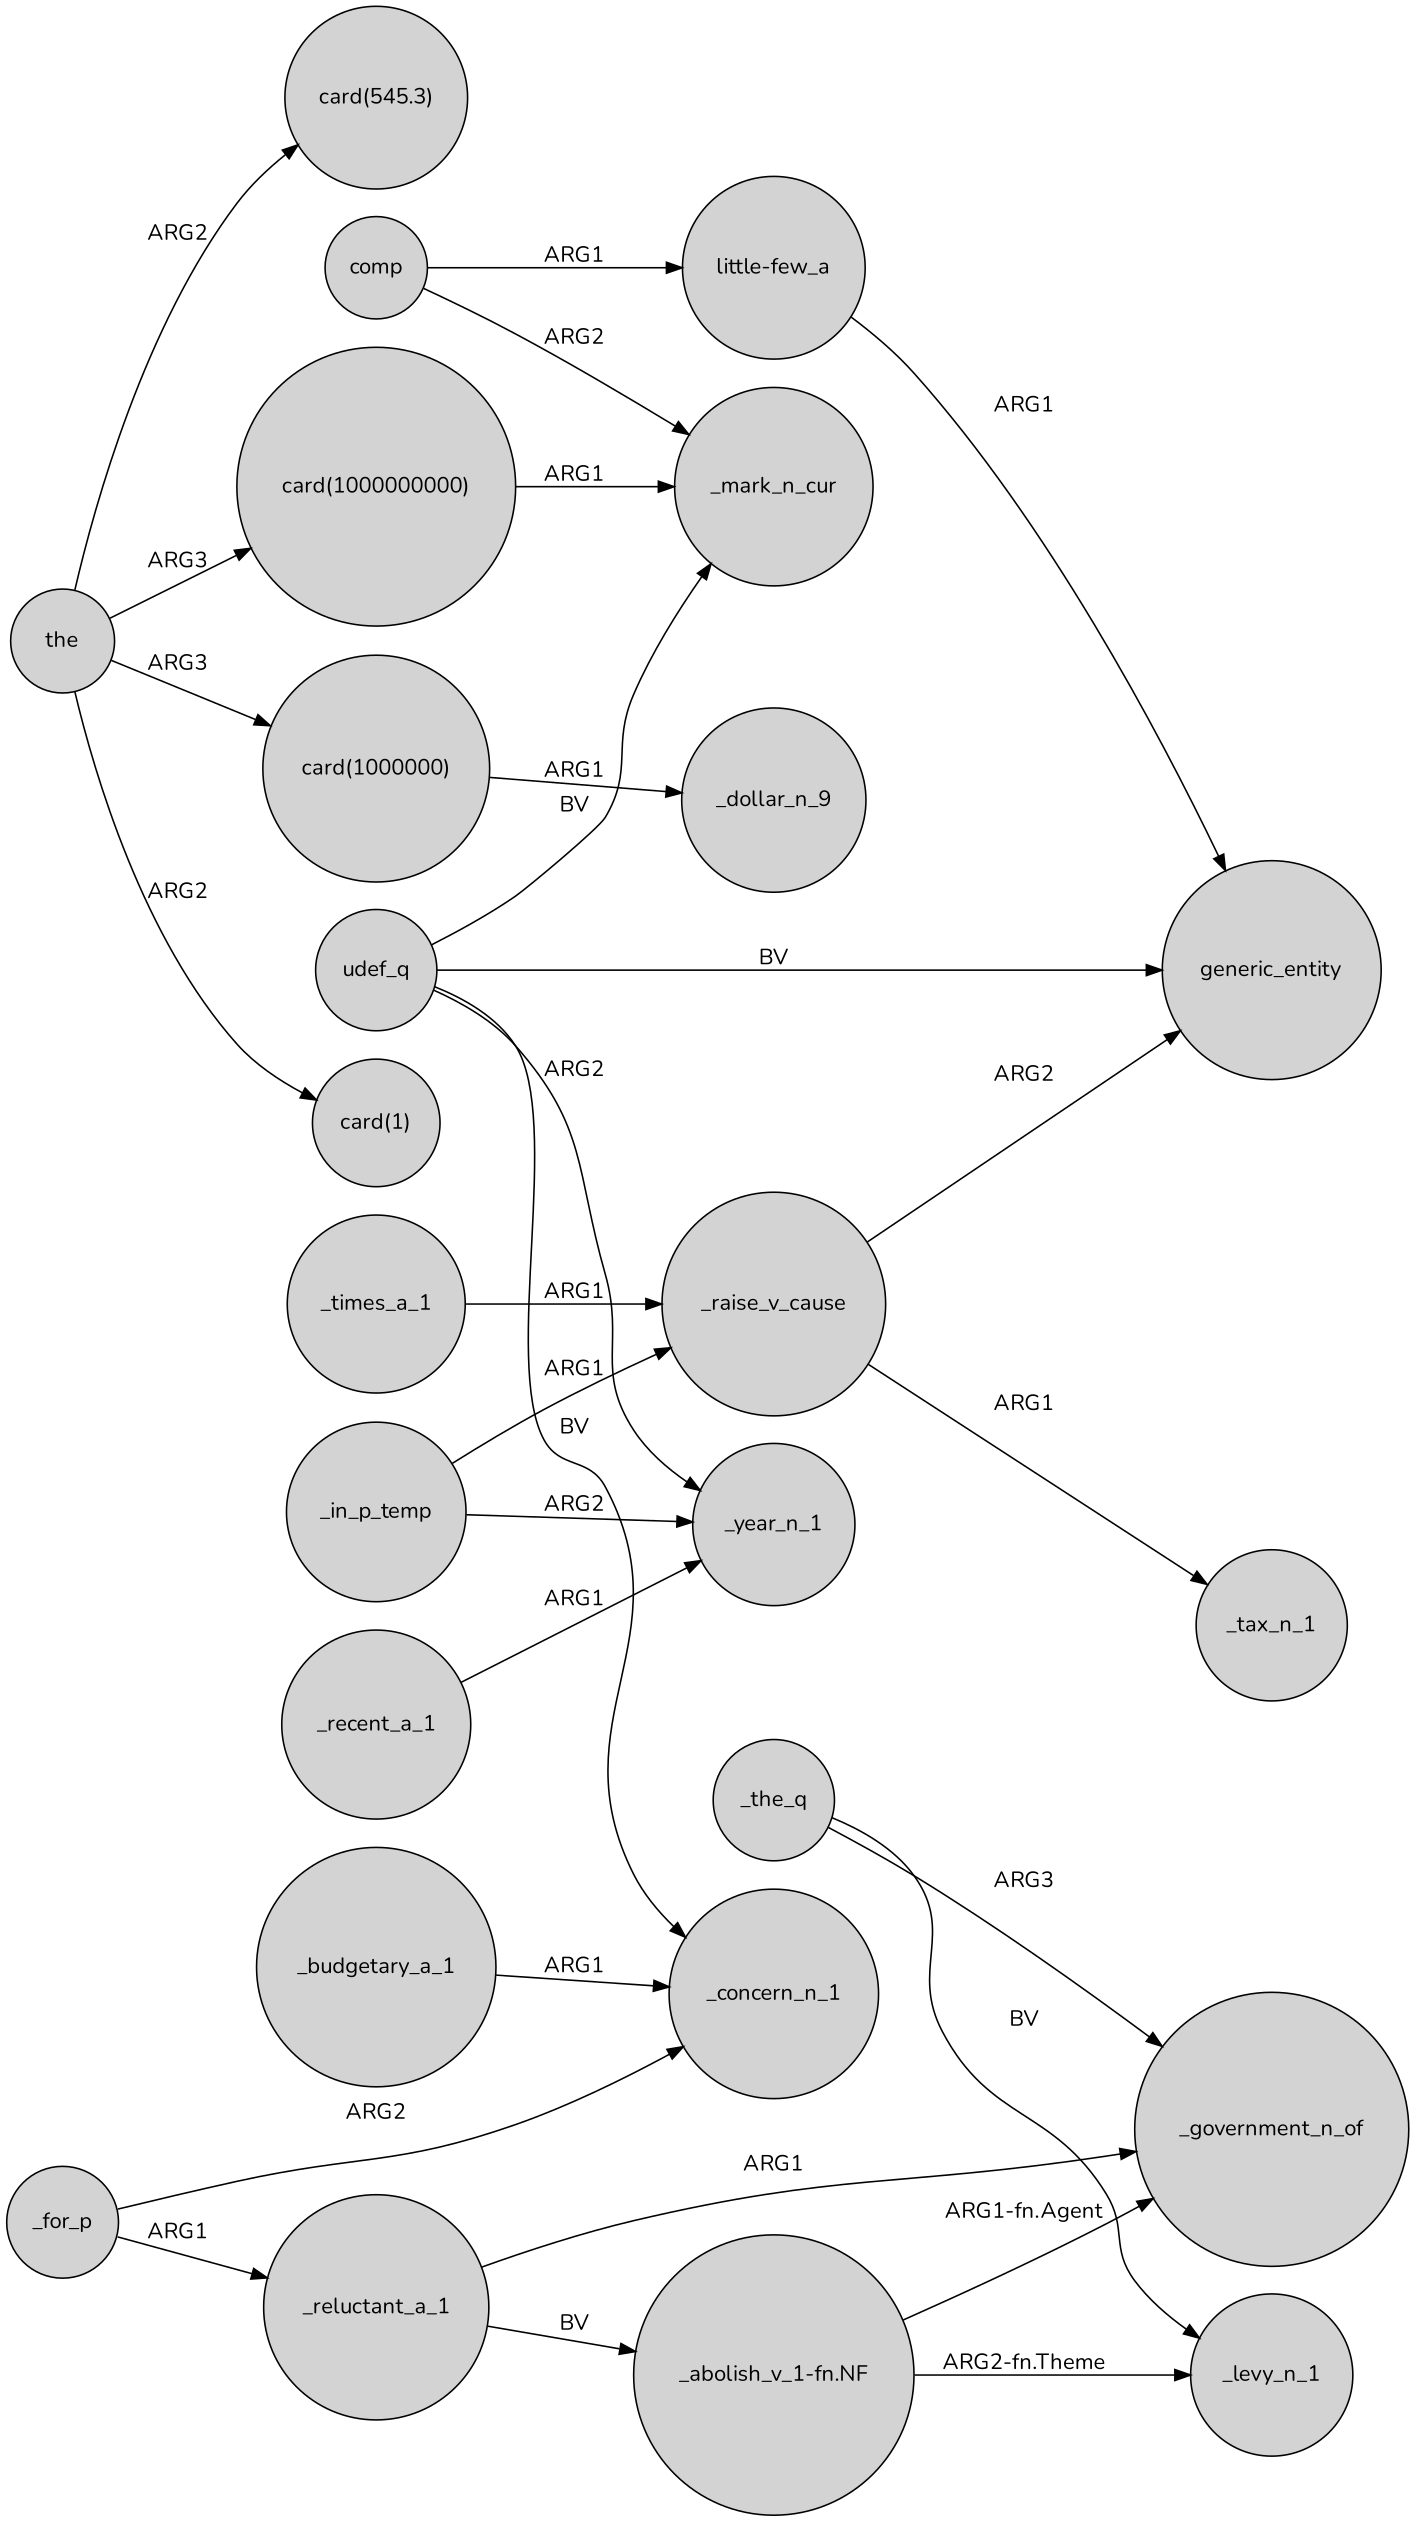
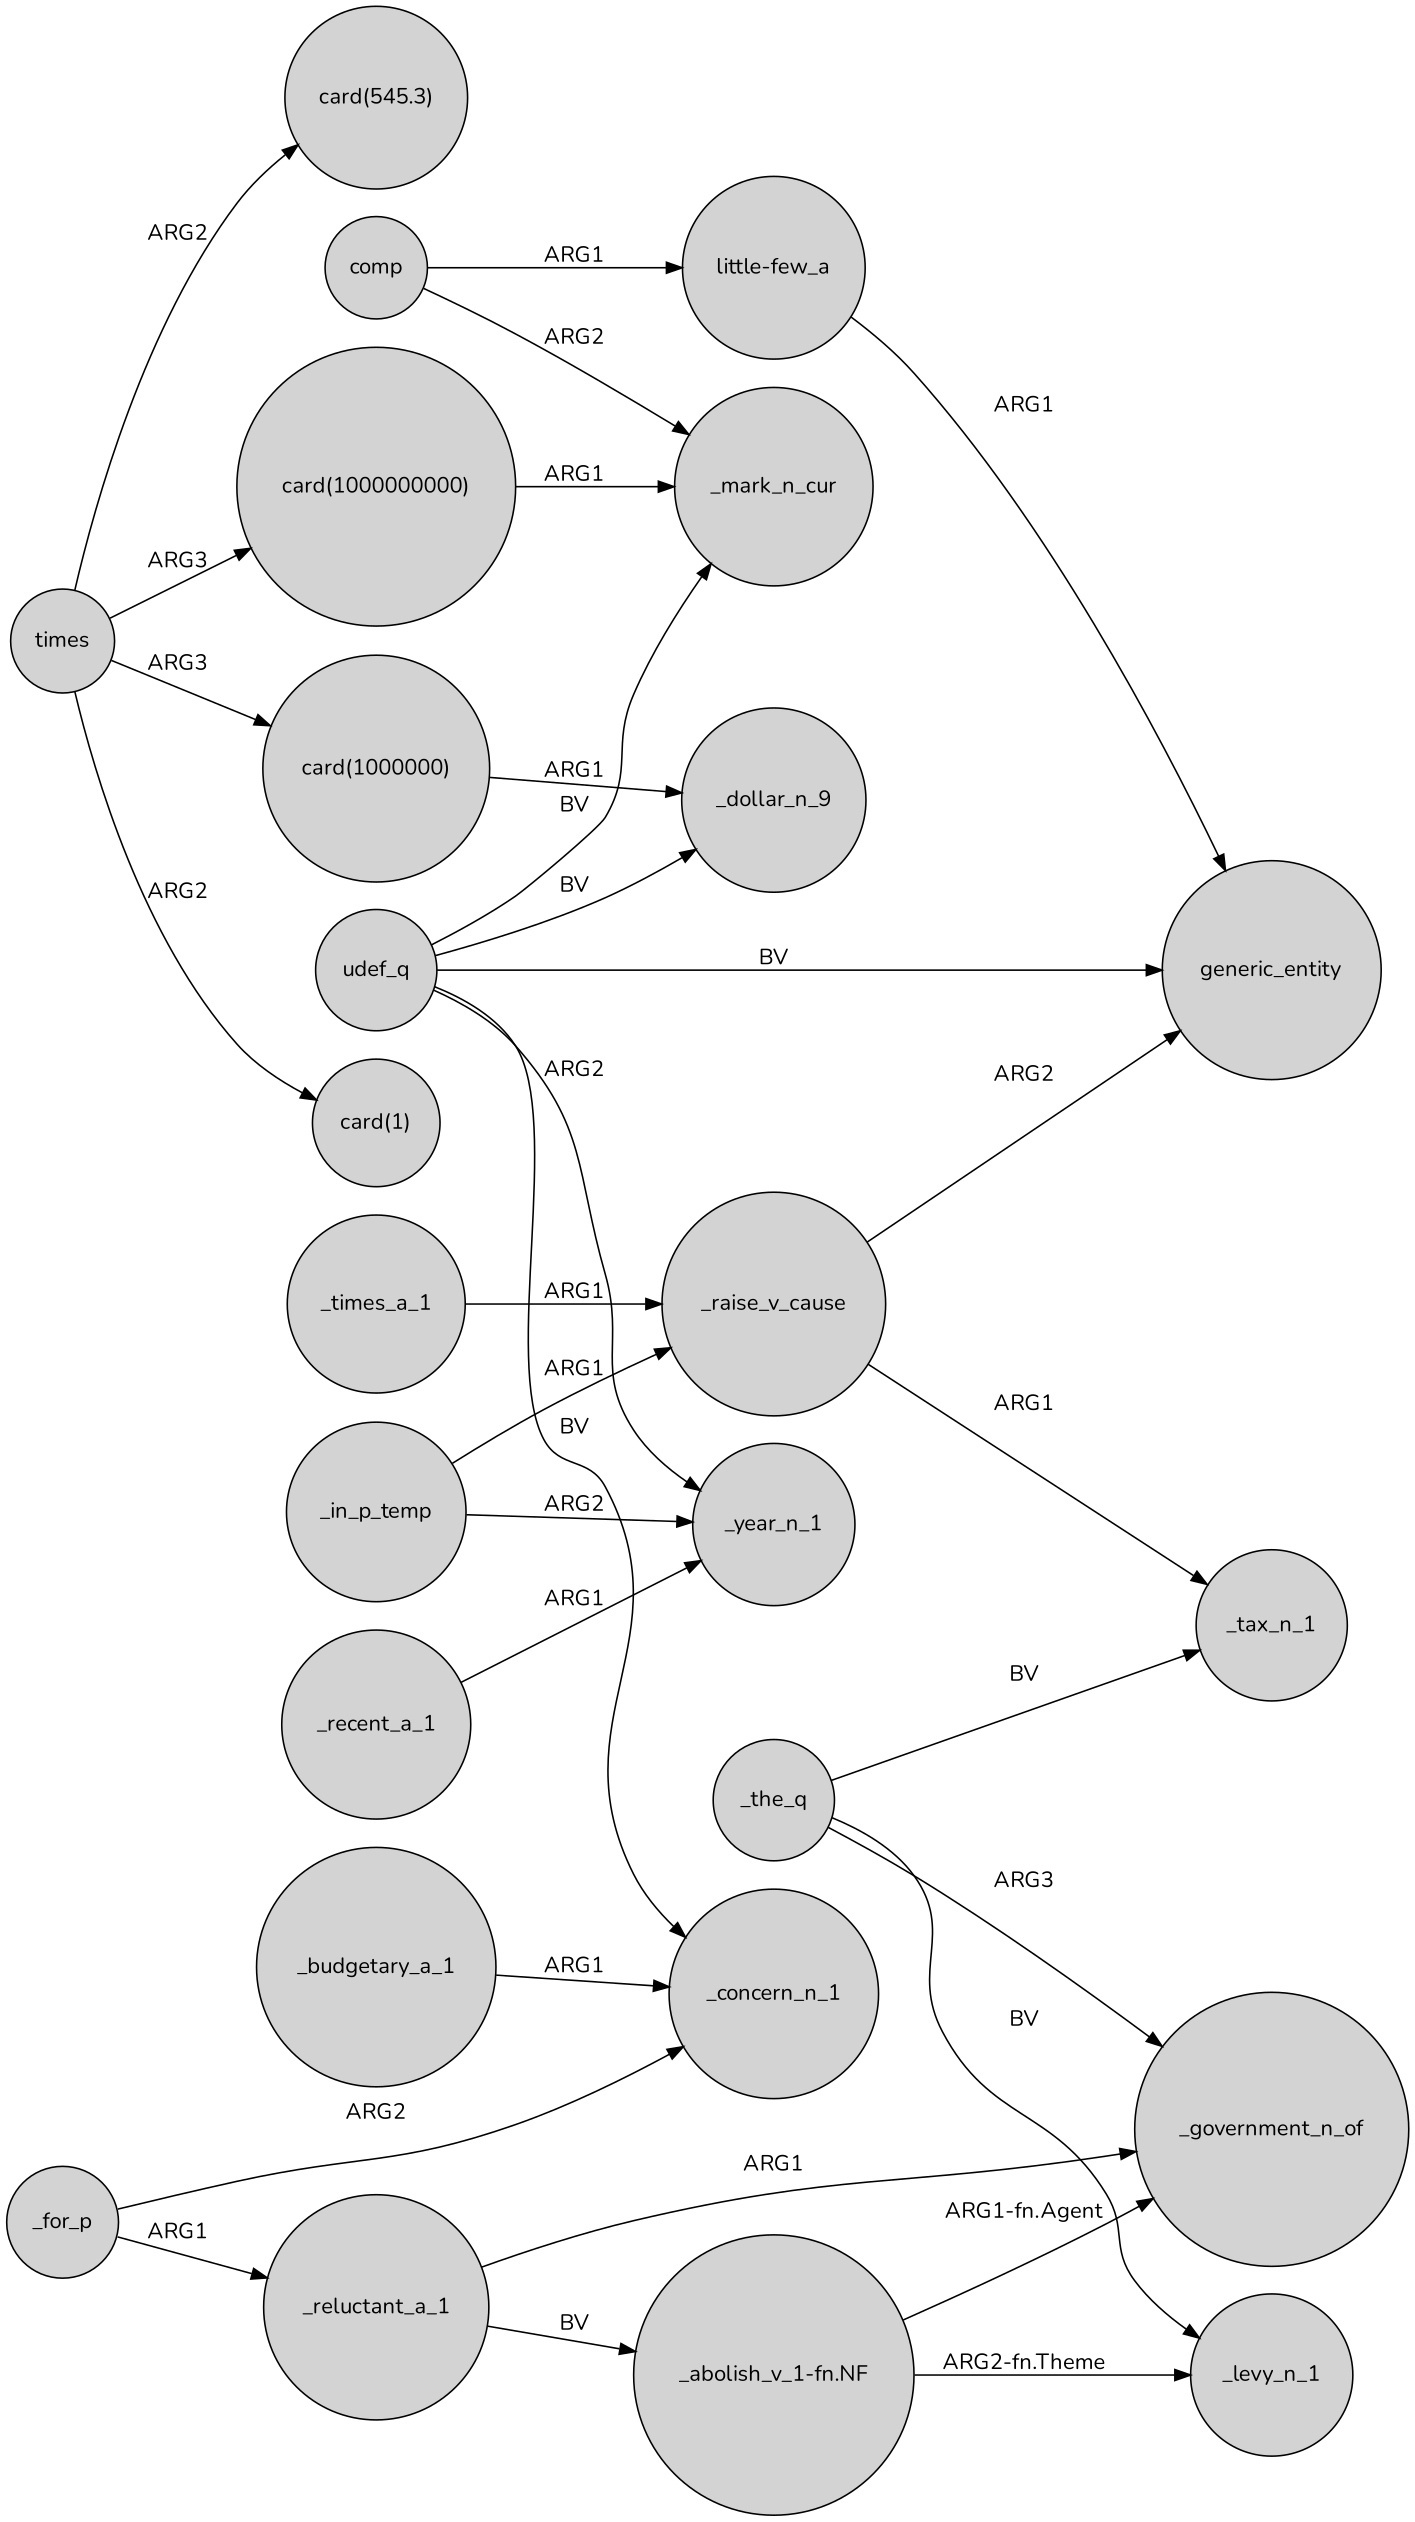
node "the": label "the" -> "times"
edge "udef_q" -> "_dollar_n_9": added, label "BV"
edge "_the_q" -> "_tax_n_1": added, label "BV"
